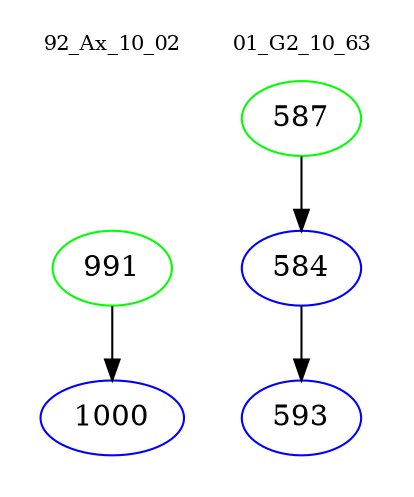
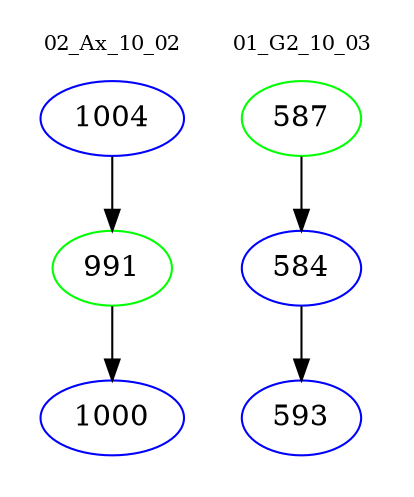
cluster "92_Ax_10_02": label "92_Ax_10_02" -> "02_Ax_10_02"
cluster "01_G2_10_63": label "01_G2_10_63" -> "01_G2_10_03"
node "1004": added
